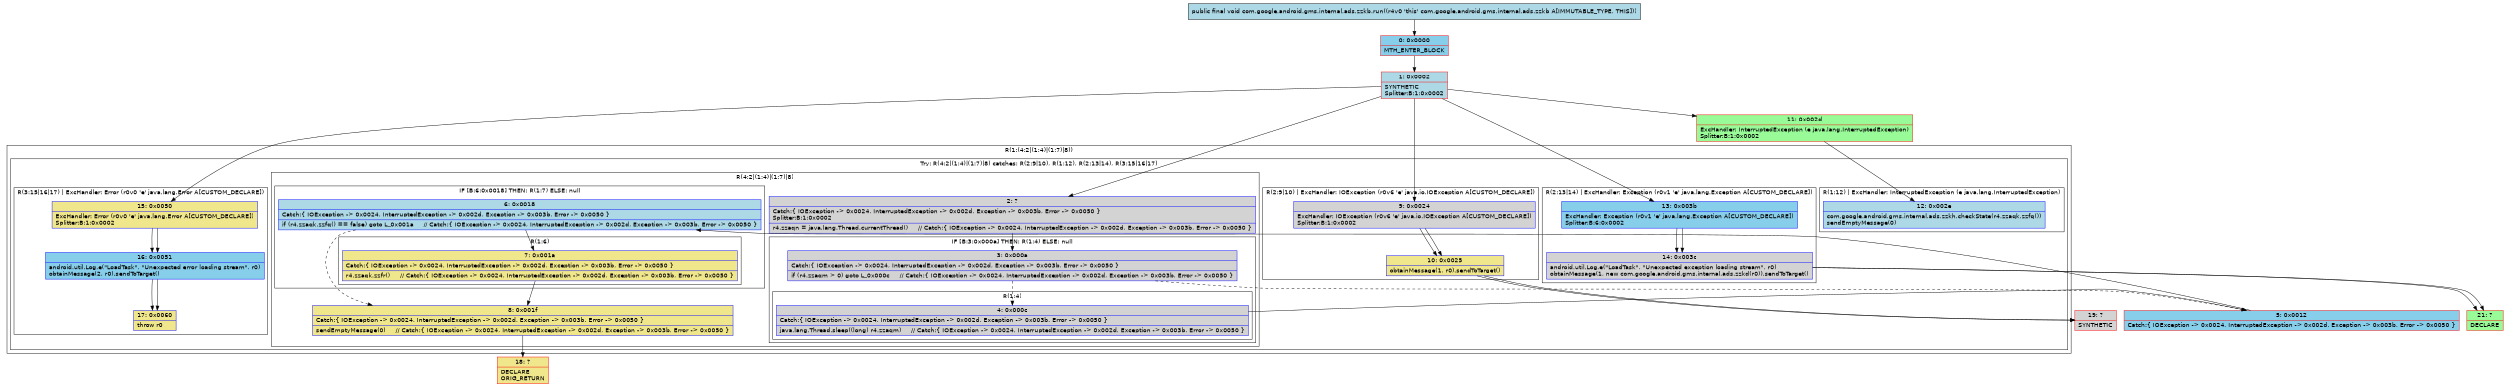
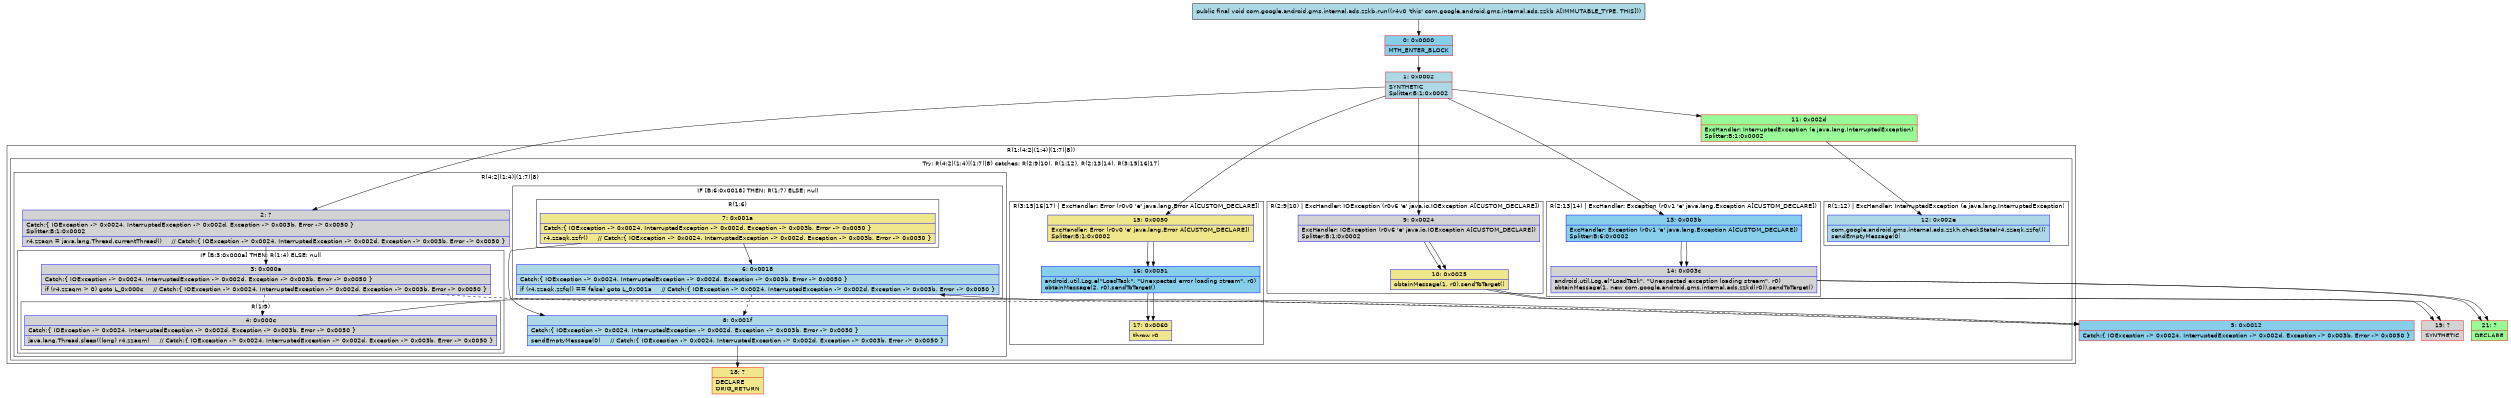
edge "6: 0x0018" -> "7: 0x001a": reversed
cluster "R(1:4)": label "R(1:4)" -> "R(1:9)"
node "8: 0x001f": fillcolor khaki -> lightblue
